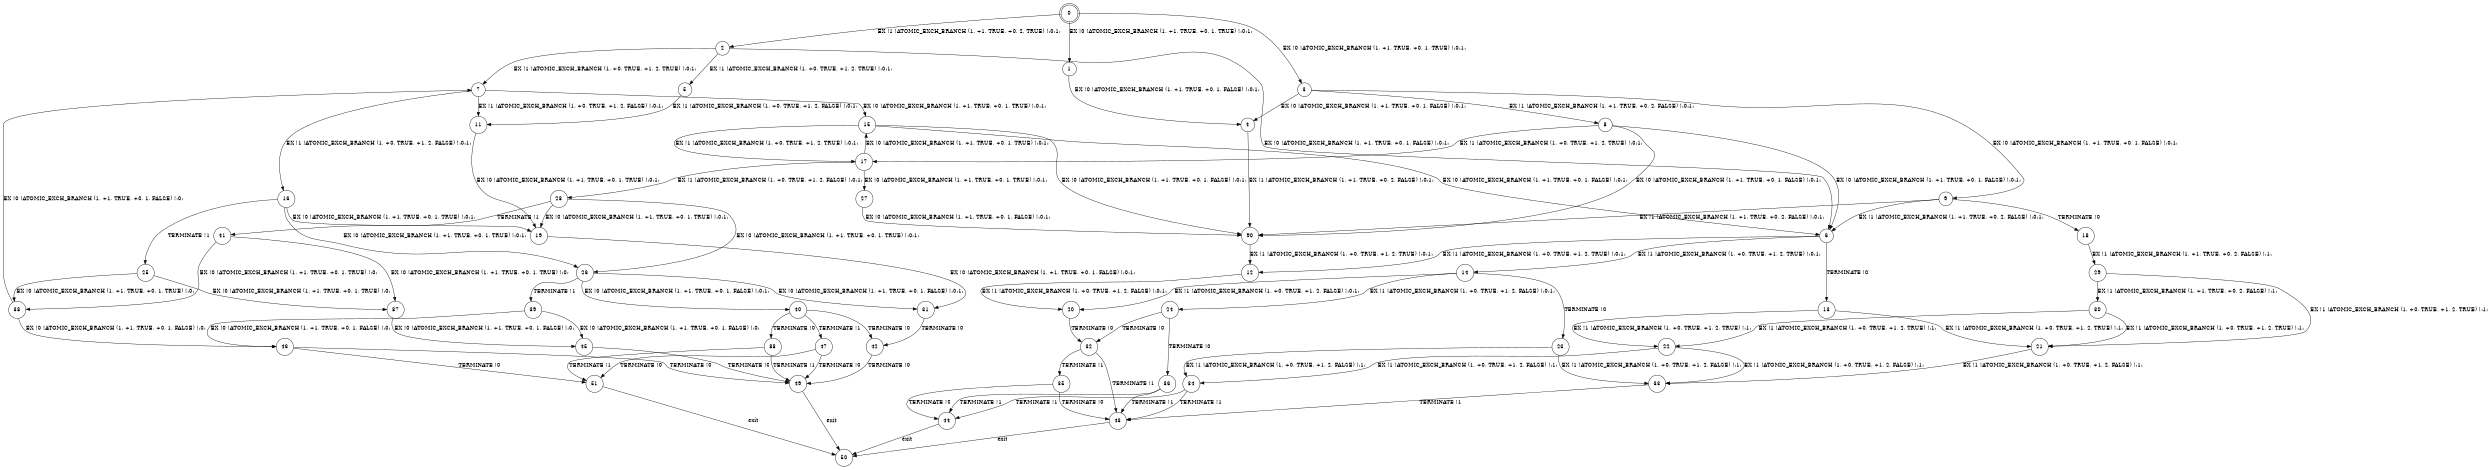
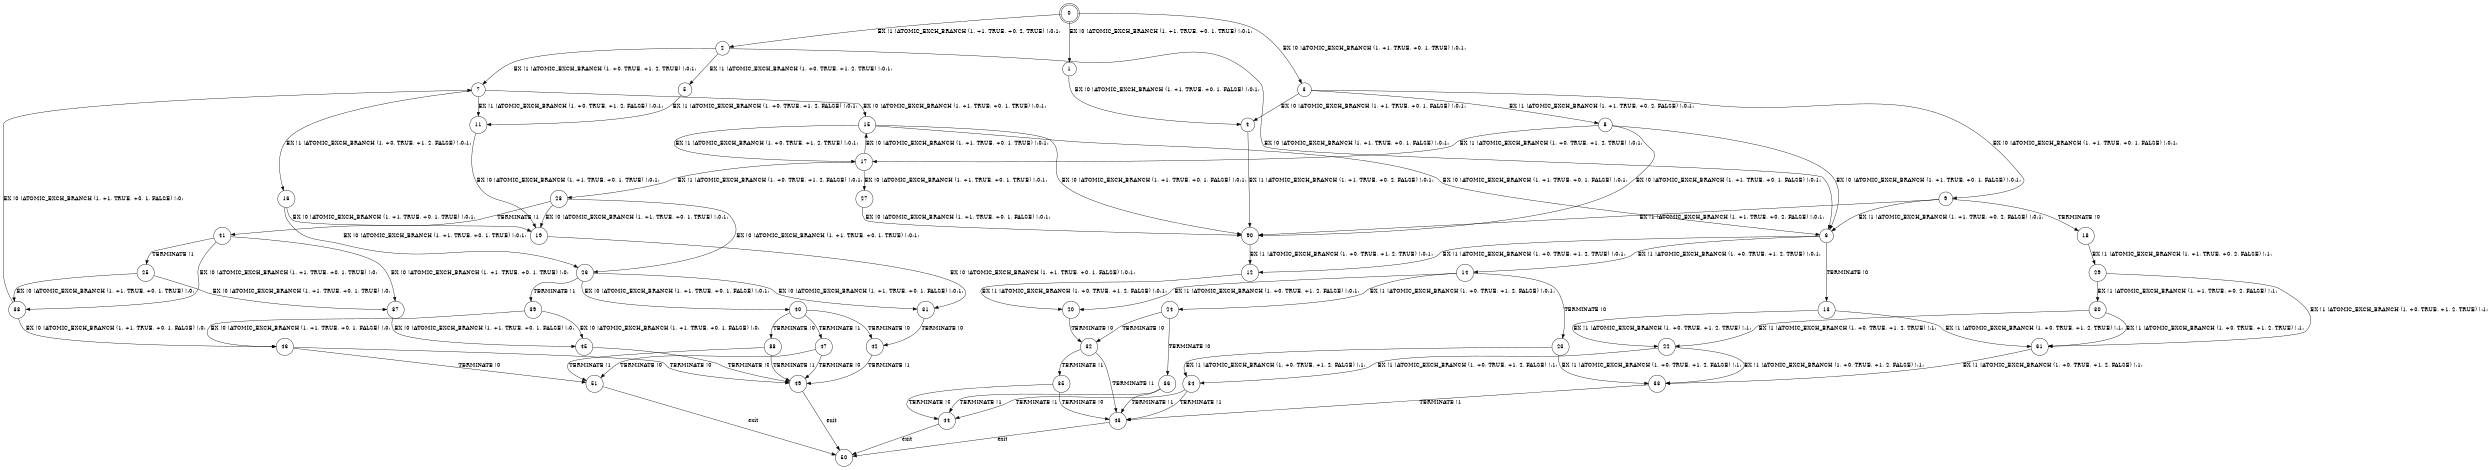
edge "16" -> "25": now "41" -> "25"
node "21": label "21" -> "61"
edge "42" -> "49": label "TERMINATE !0" -> "TERMINATE !1"
